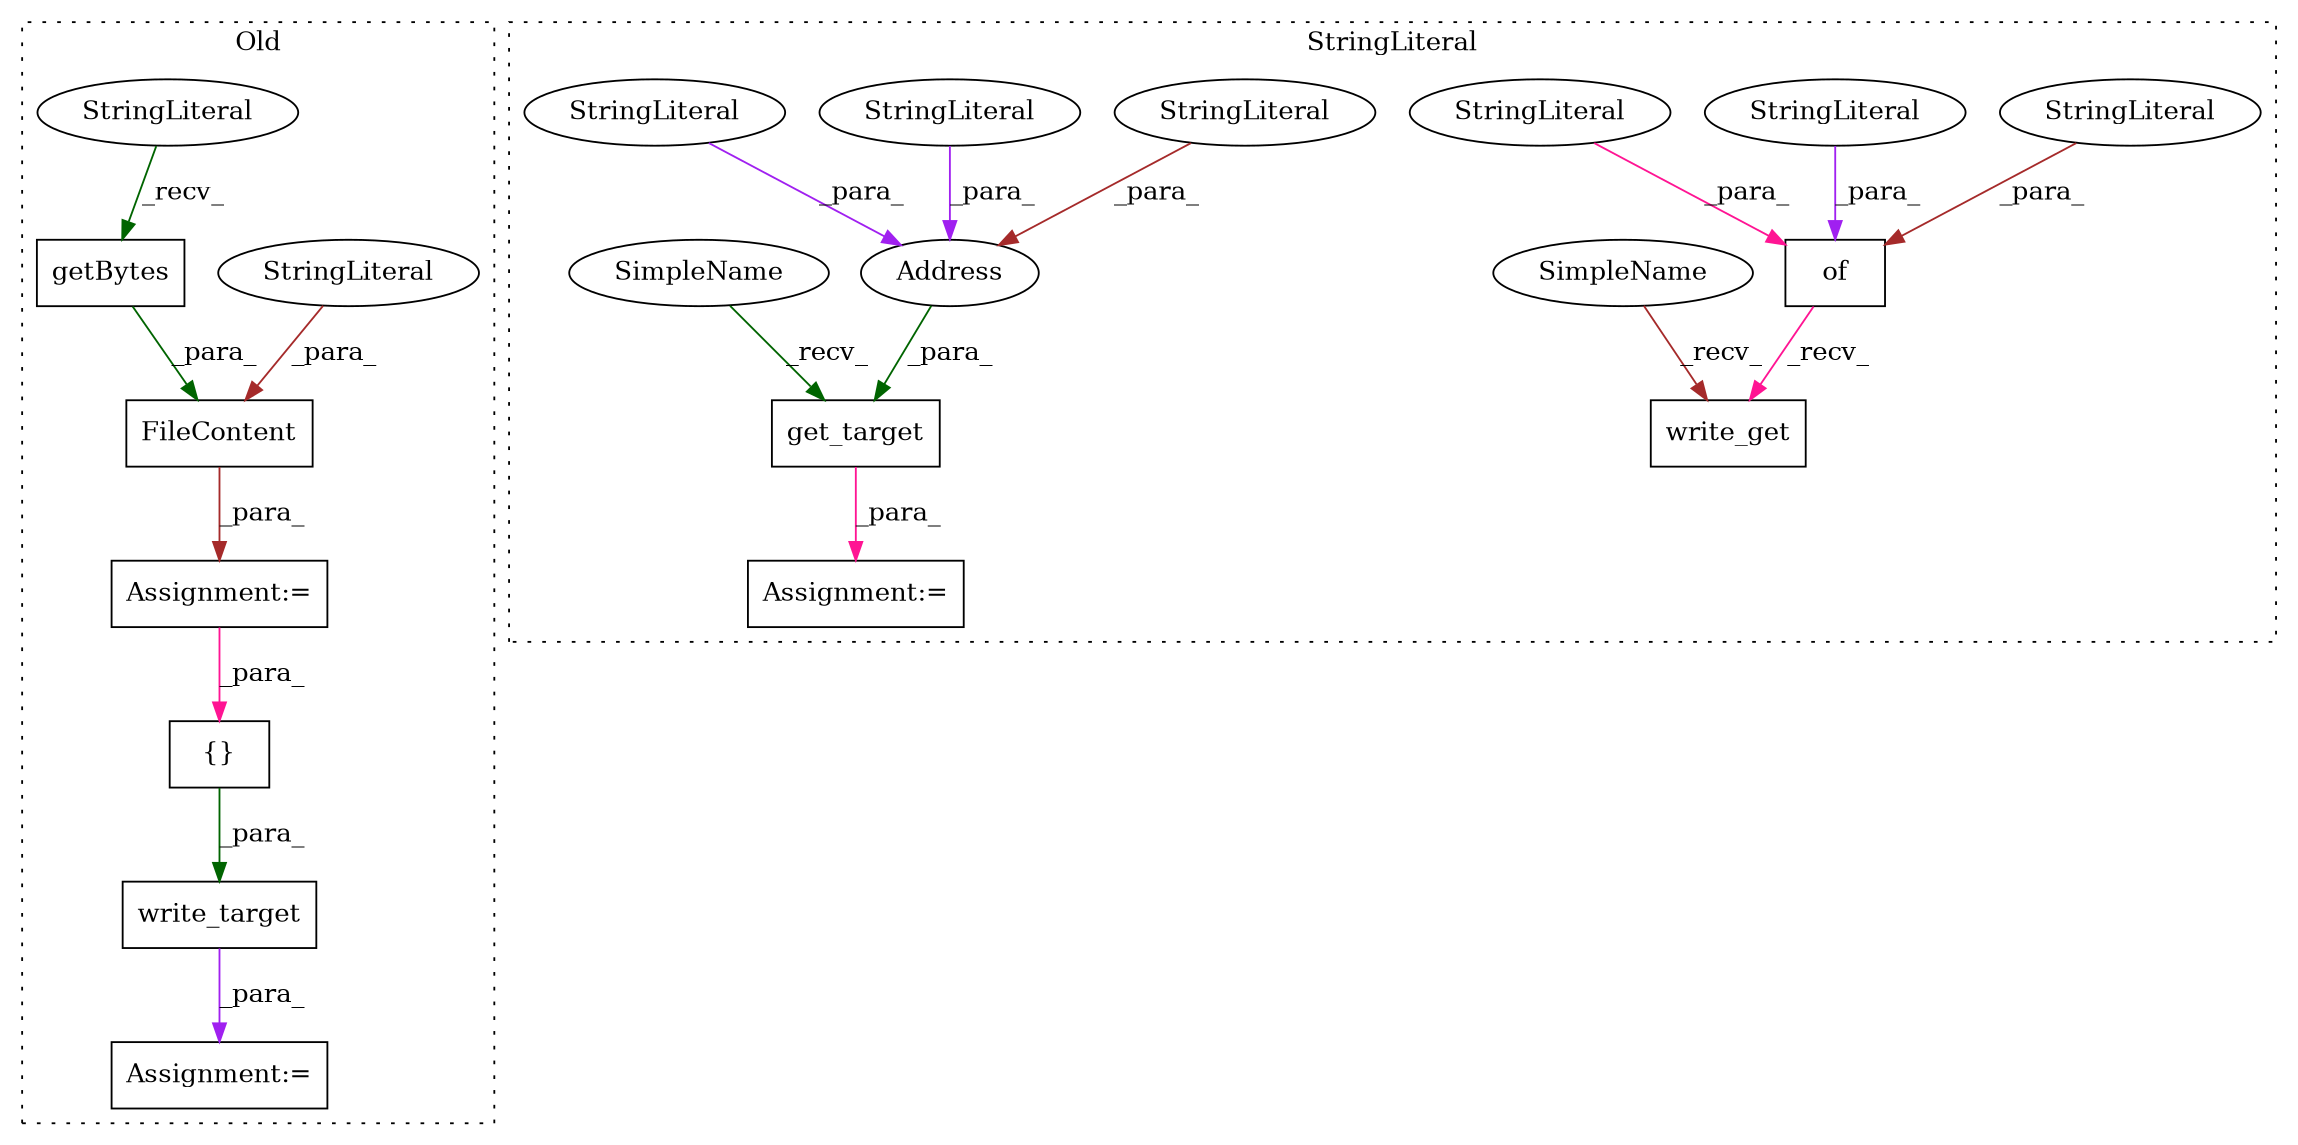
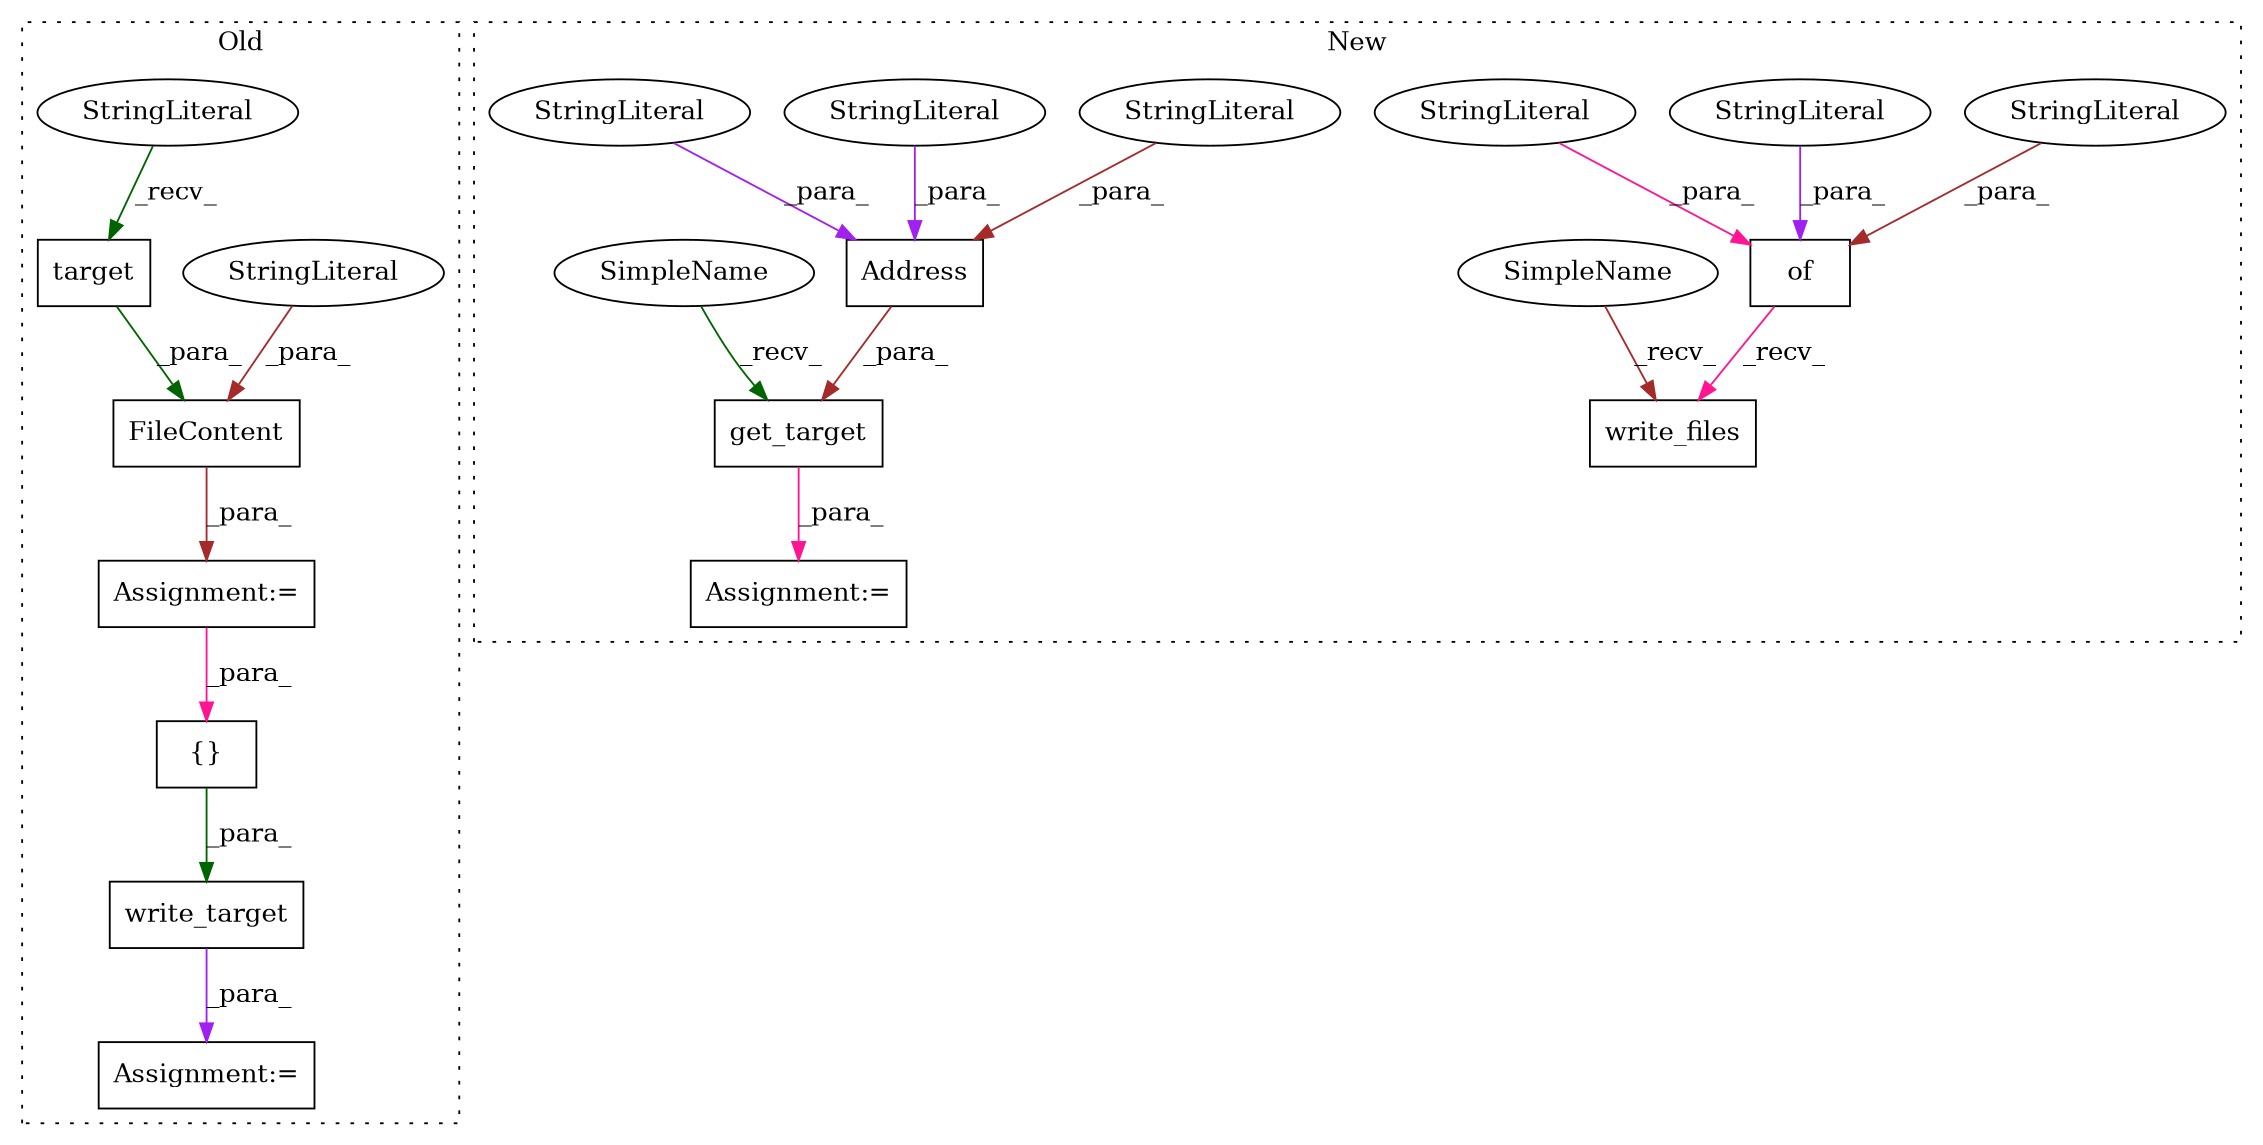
cluster "StringLiteral": label "StringLiteral" -> "New"
node "getBytes": label "getBytes" -> "target"
node "Address": shape ellipse -> box
edge "Address" -> "get_target": color darkgreen -> brown
node "write_get": label "write_get" -> "write_files"
